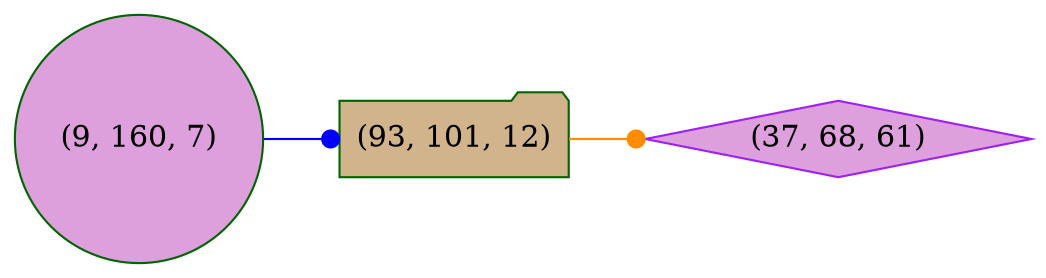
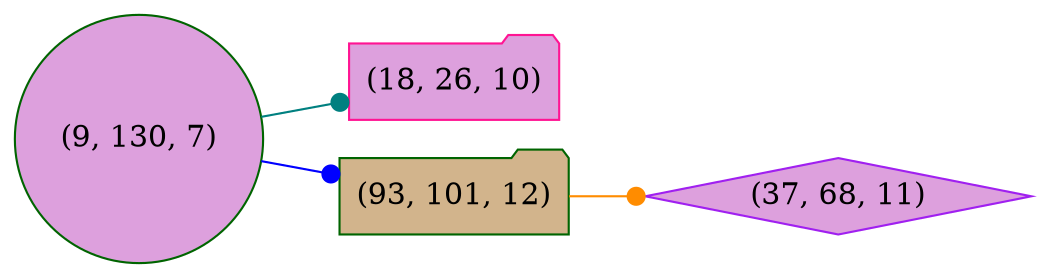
node "(18, 26, 10)": added
node "(9, 160, 7)": label "(9, 160, 7)" -> "(9, 130, 7)"
node "(37, 68, 61)": label "(37, 68, 61)" -> "(37, 68, 11)"
